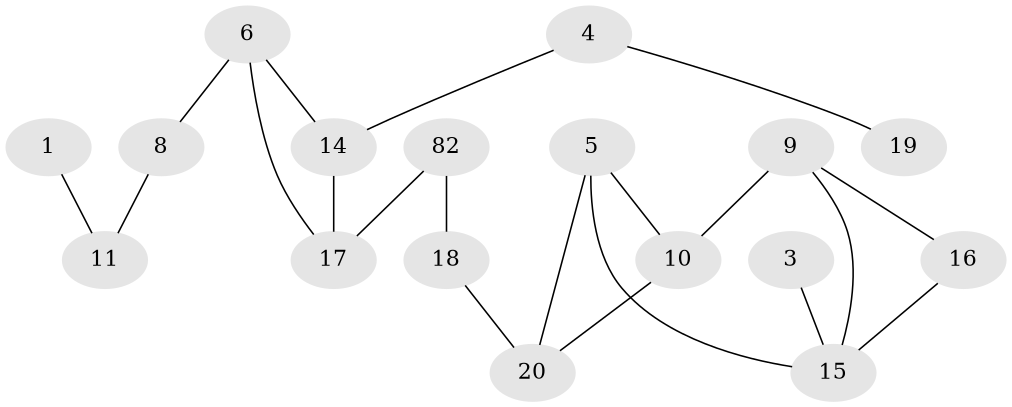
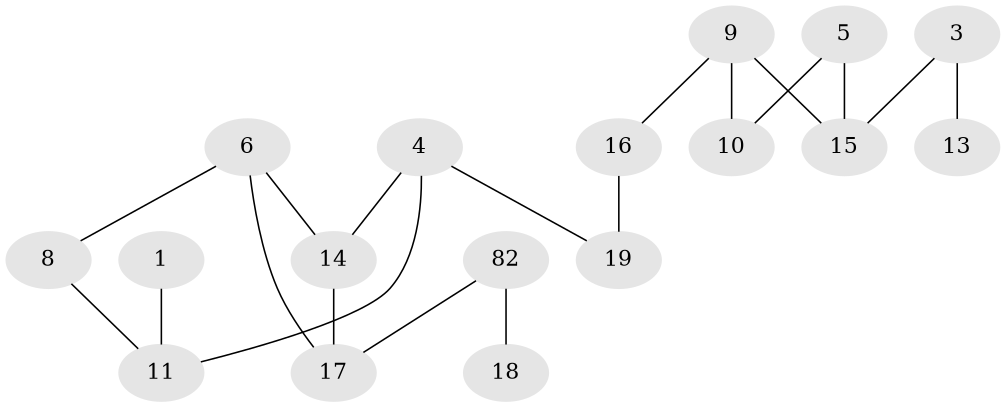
node "13": added
edge "4" -- "11": added
edge "16" -- "15": now "16" -- "19"
node "20": removed
